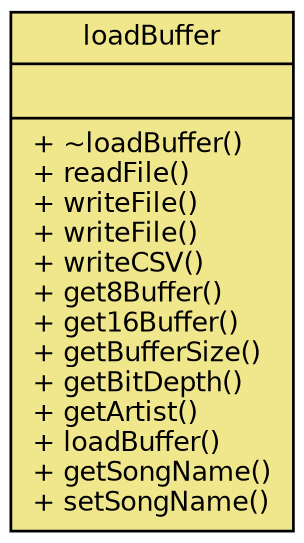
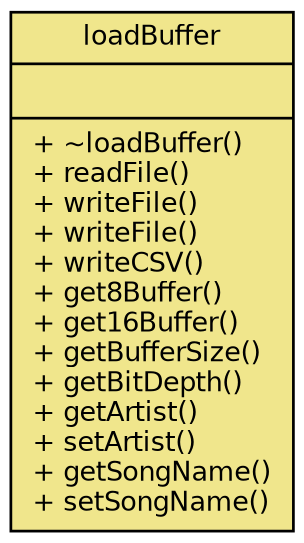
node "loadBuffer": text "+ loadBuffer()" -> "+ setArtist()"
